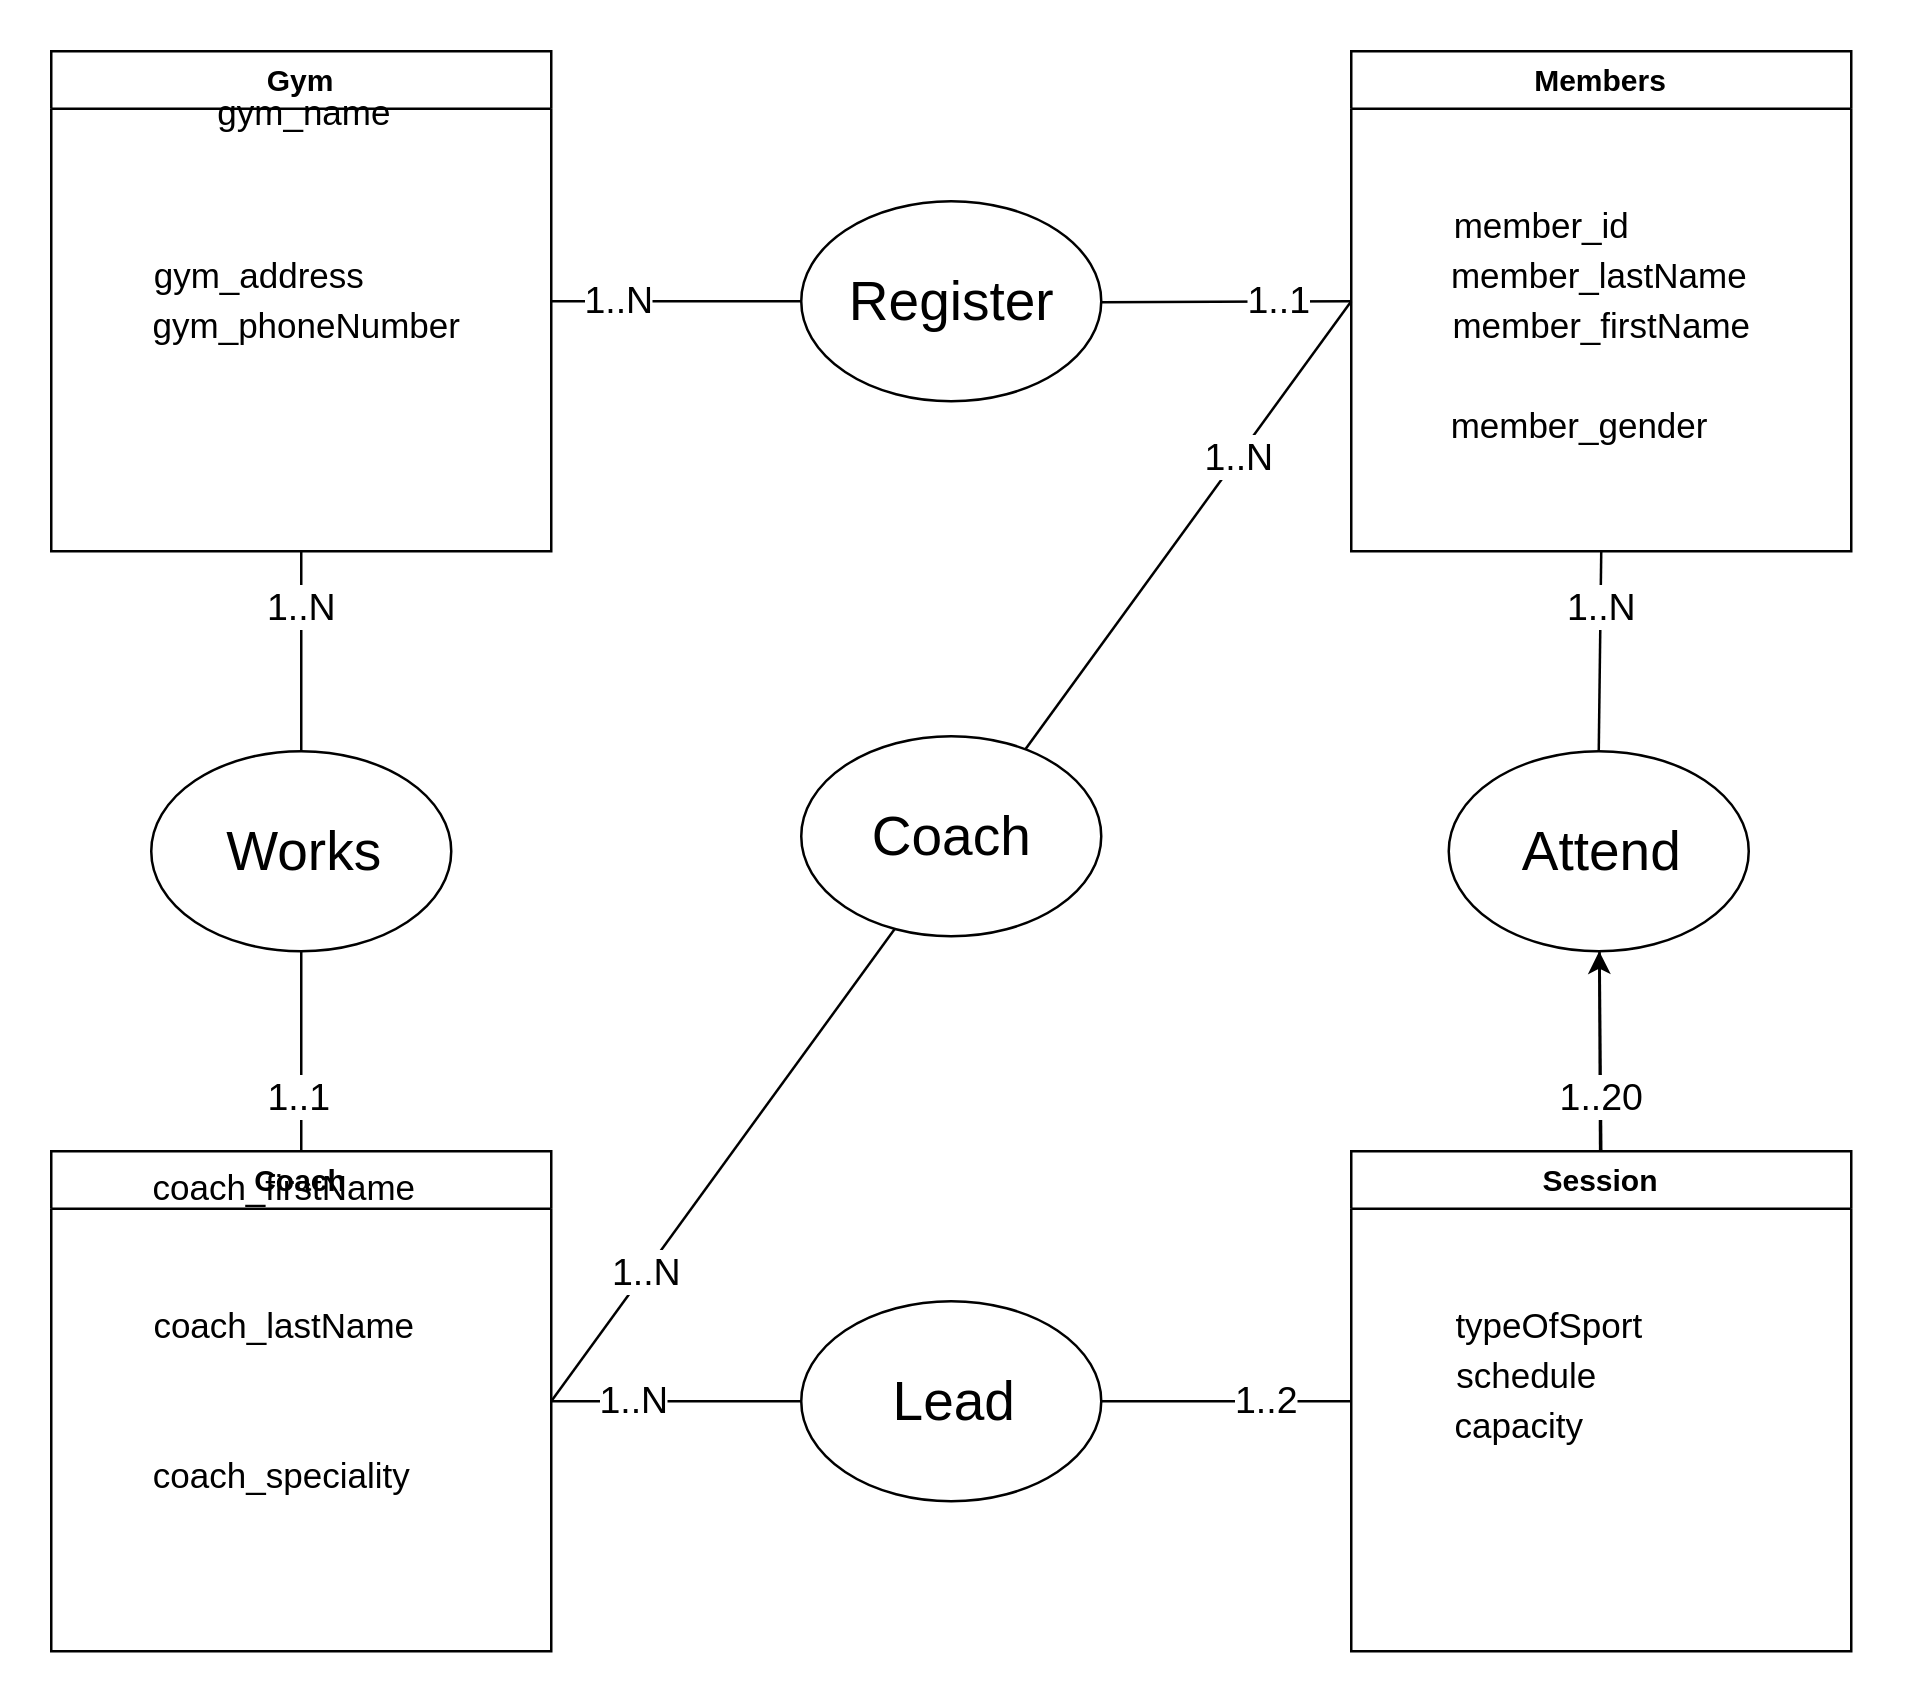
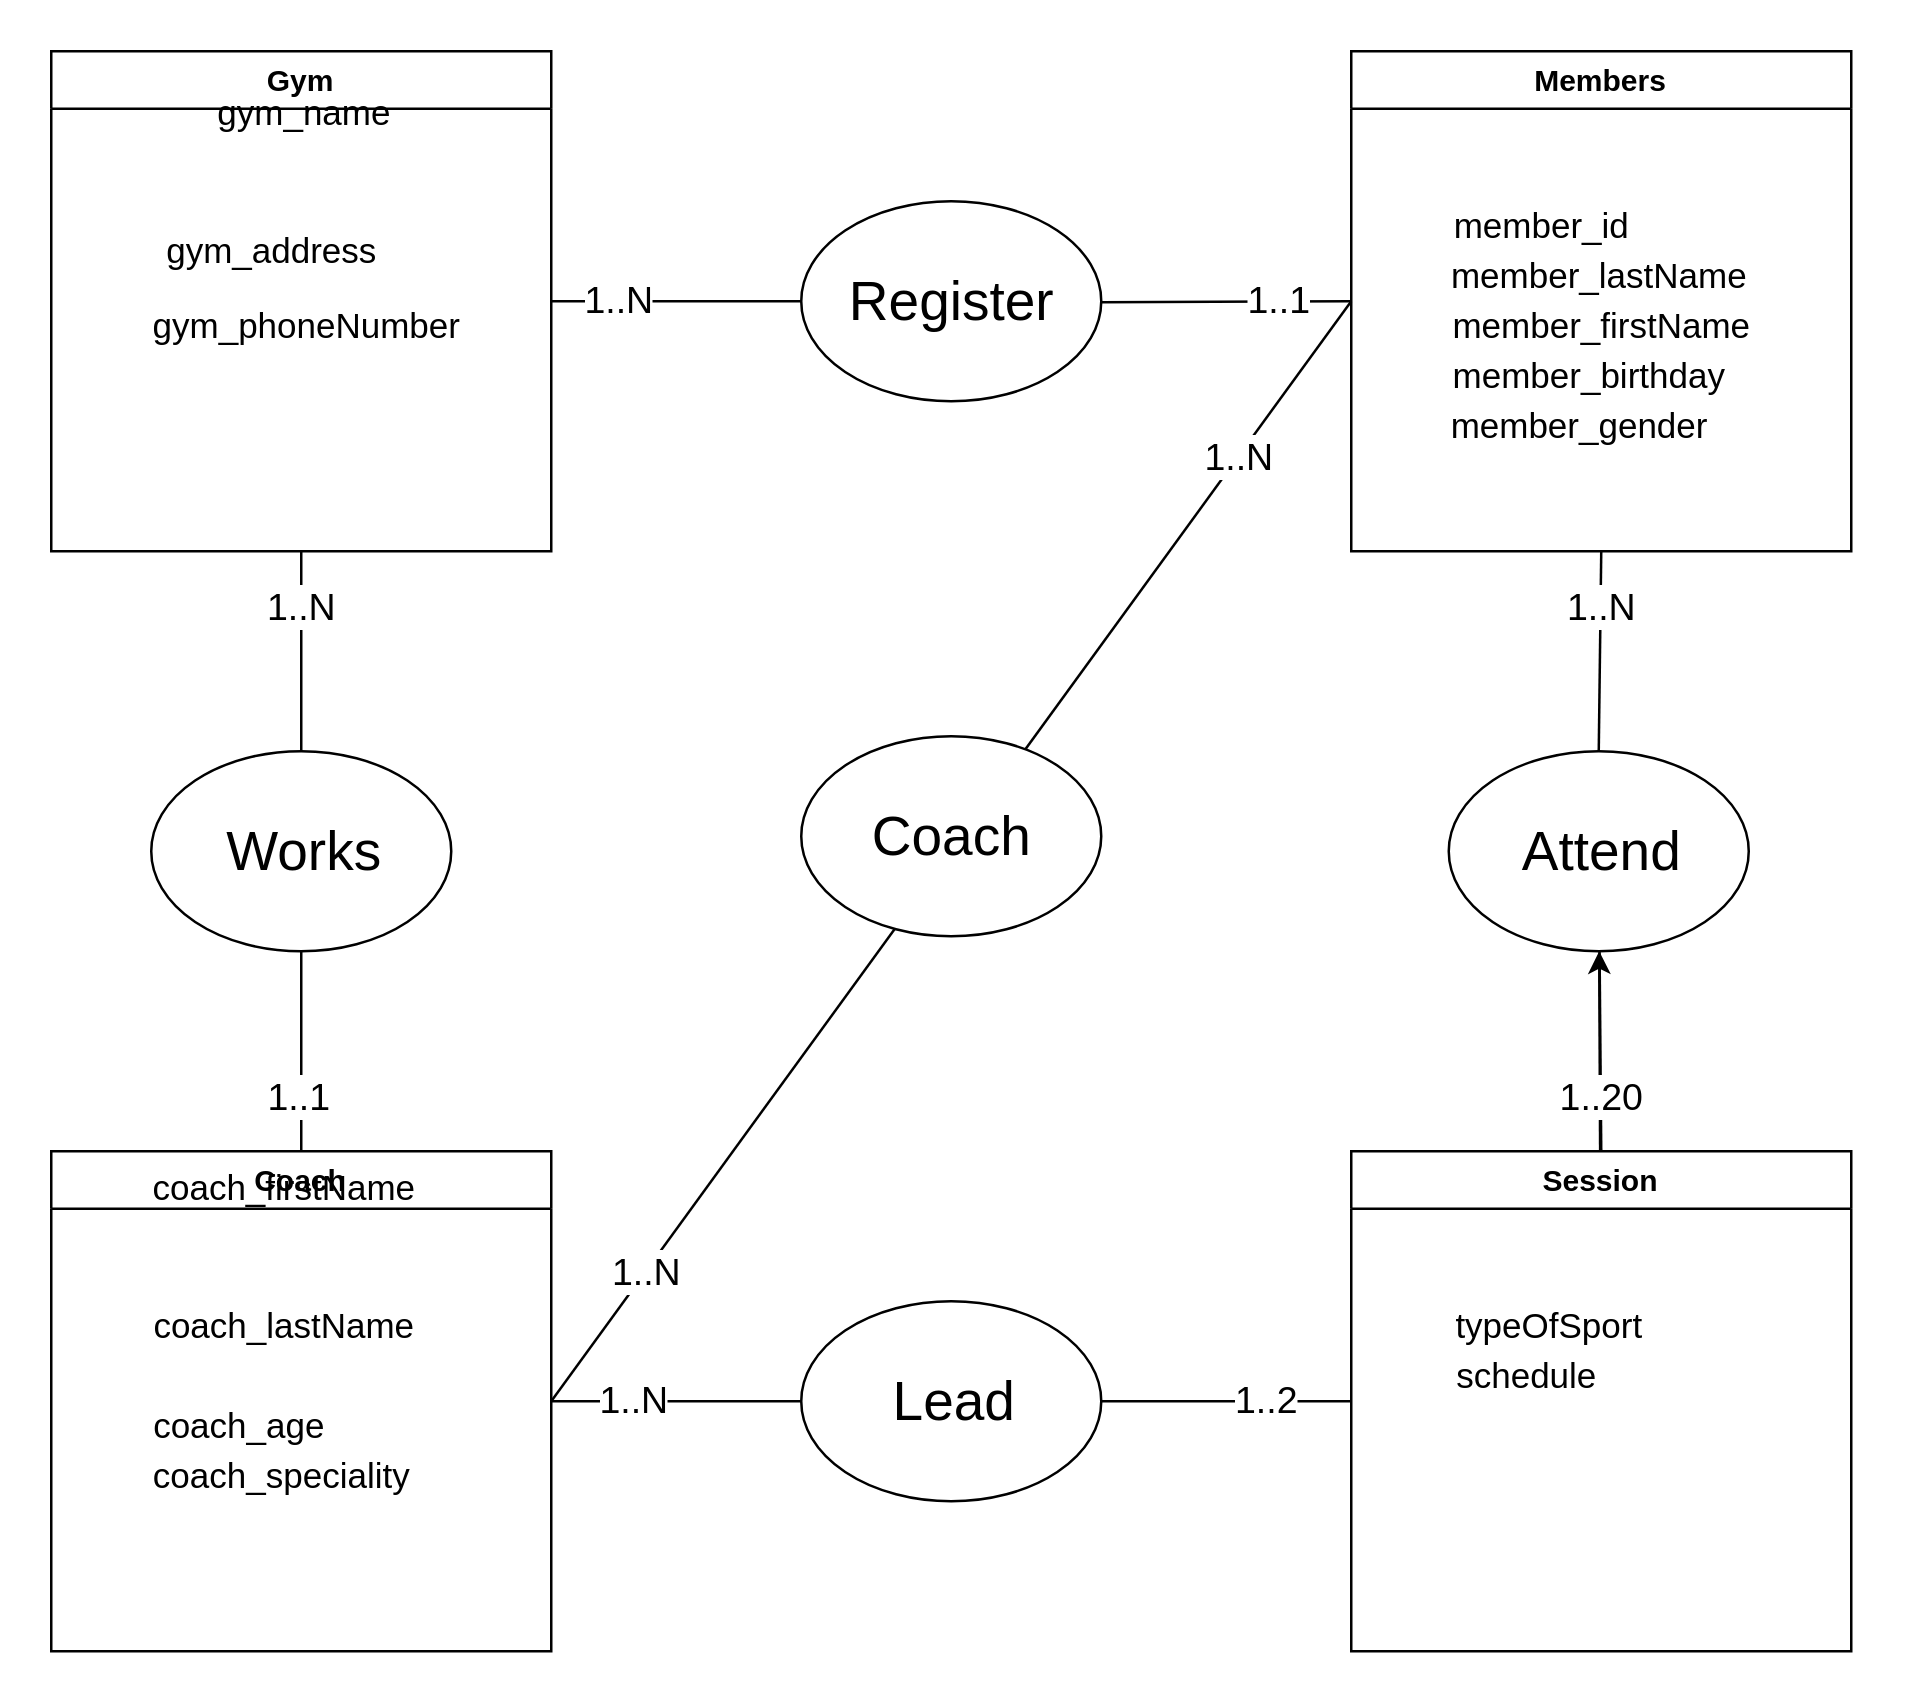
node "gym_address": moved (259, 276) -> (271, 251)
node "member_birthday": added
node "coach_age": added
node "capacity": removed
